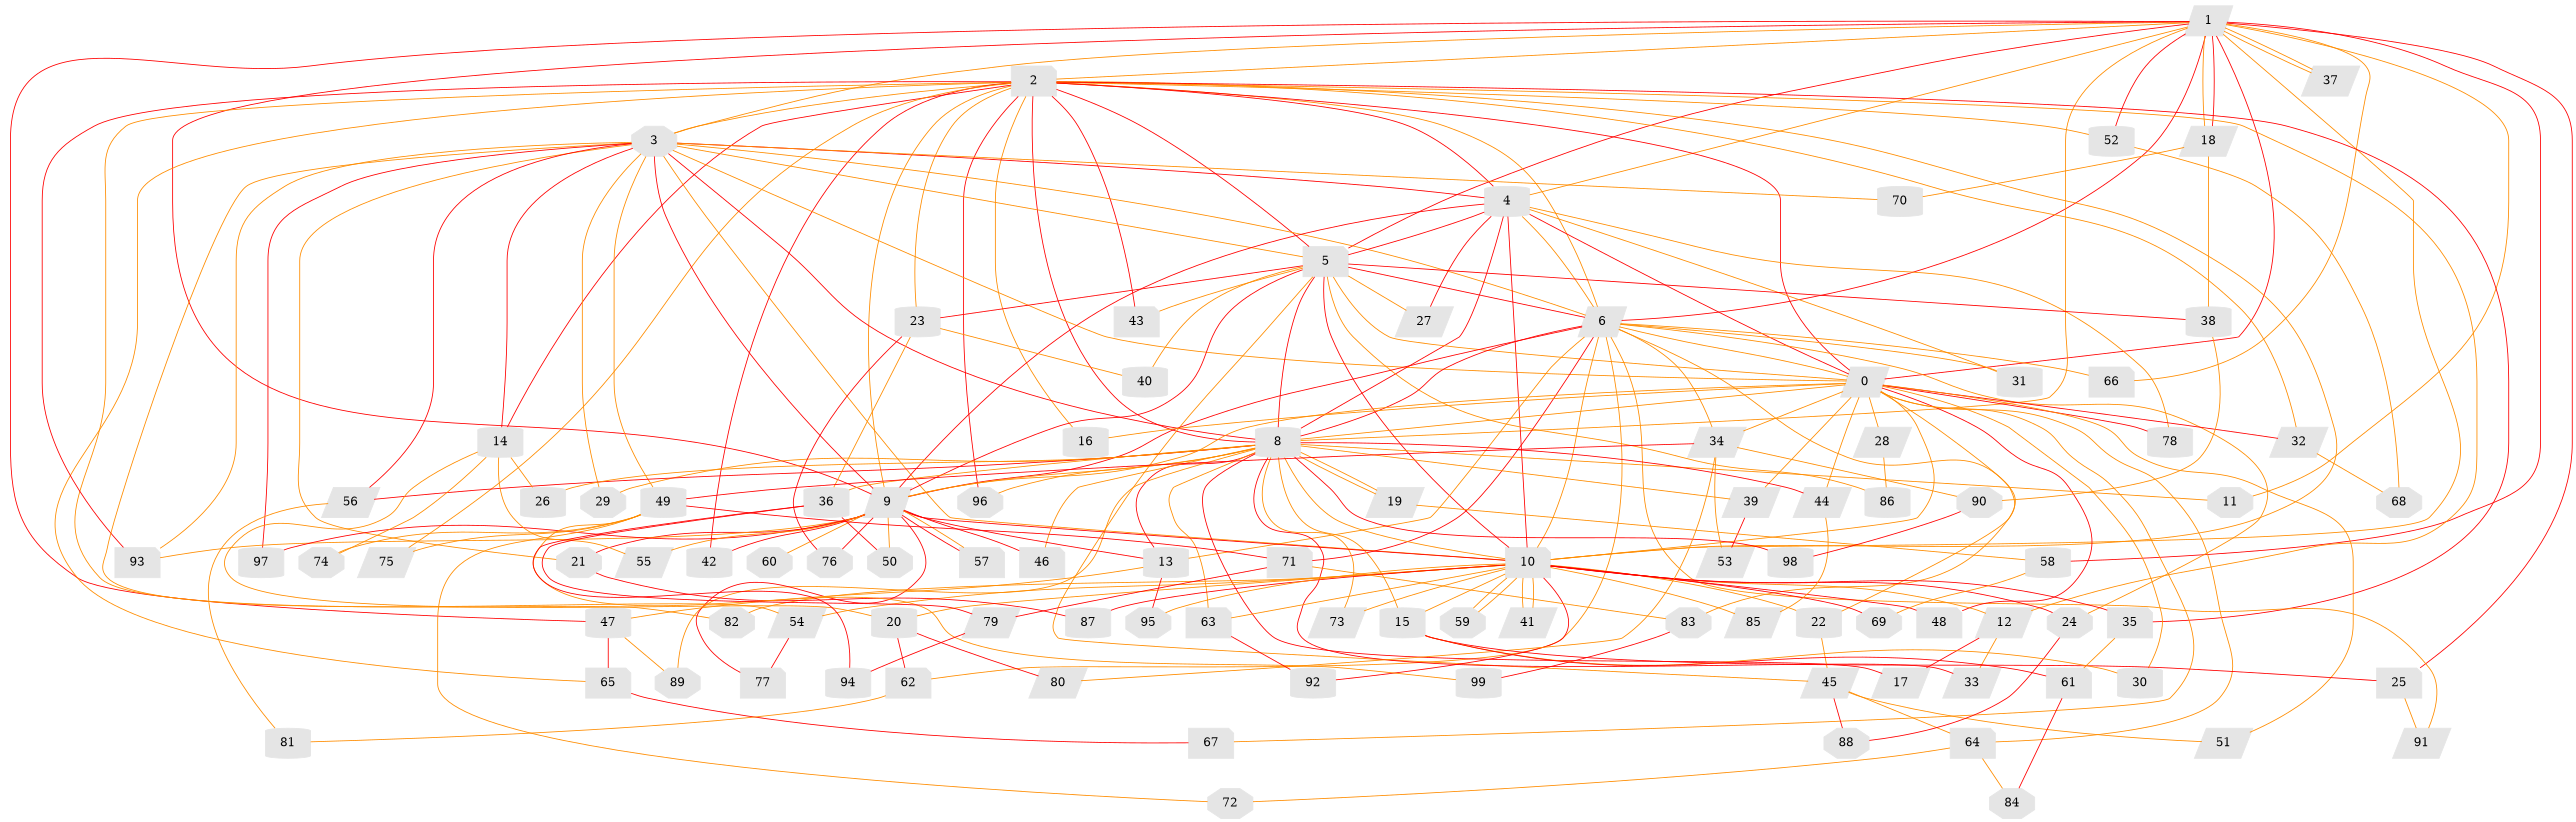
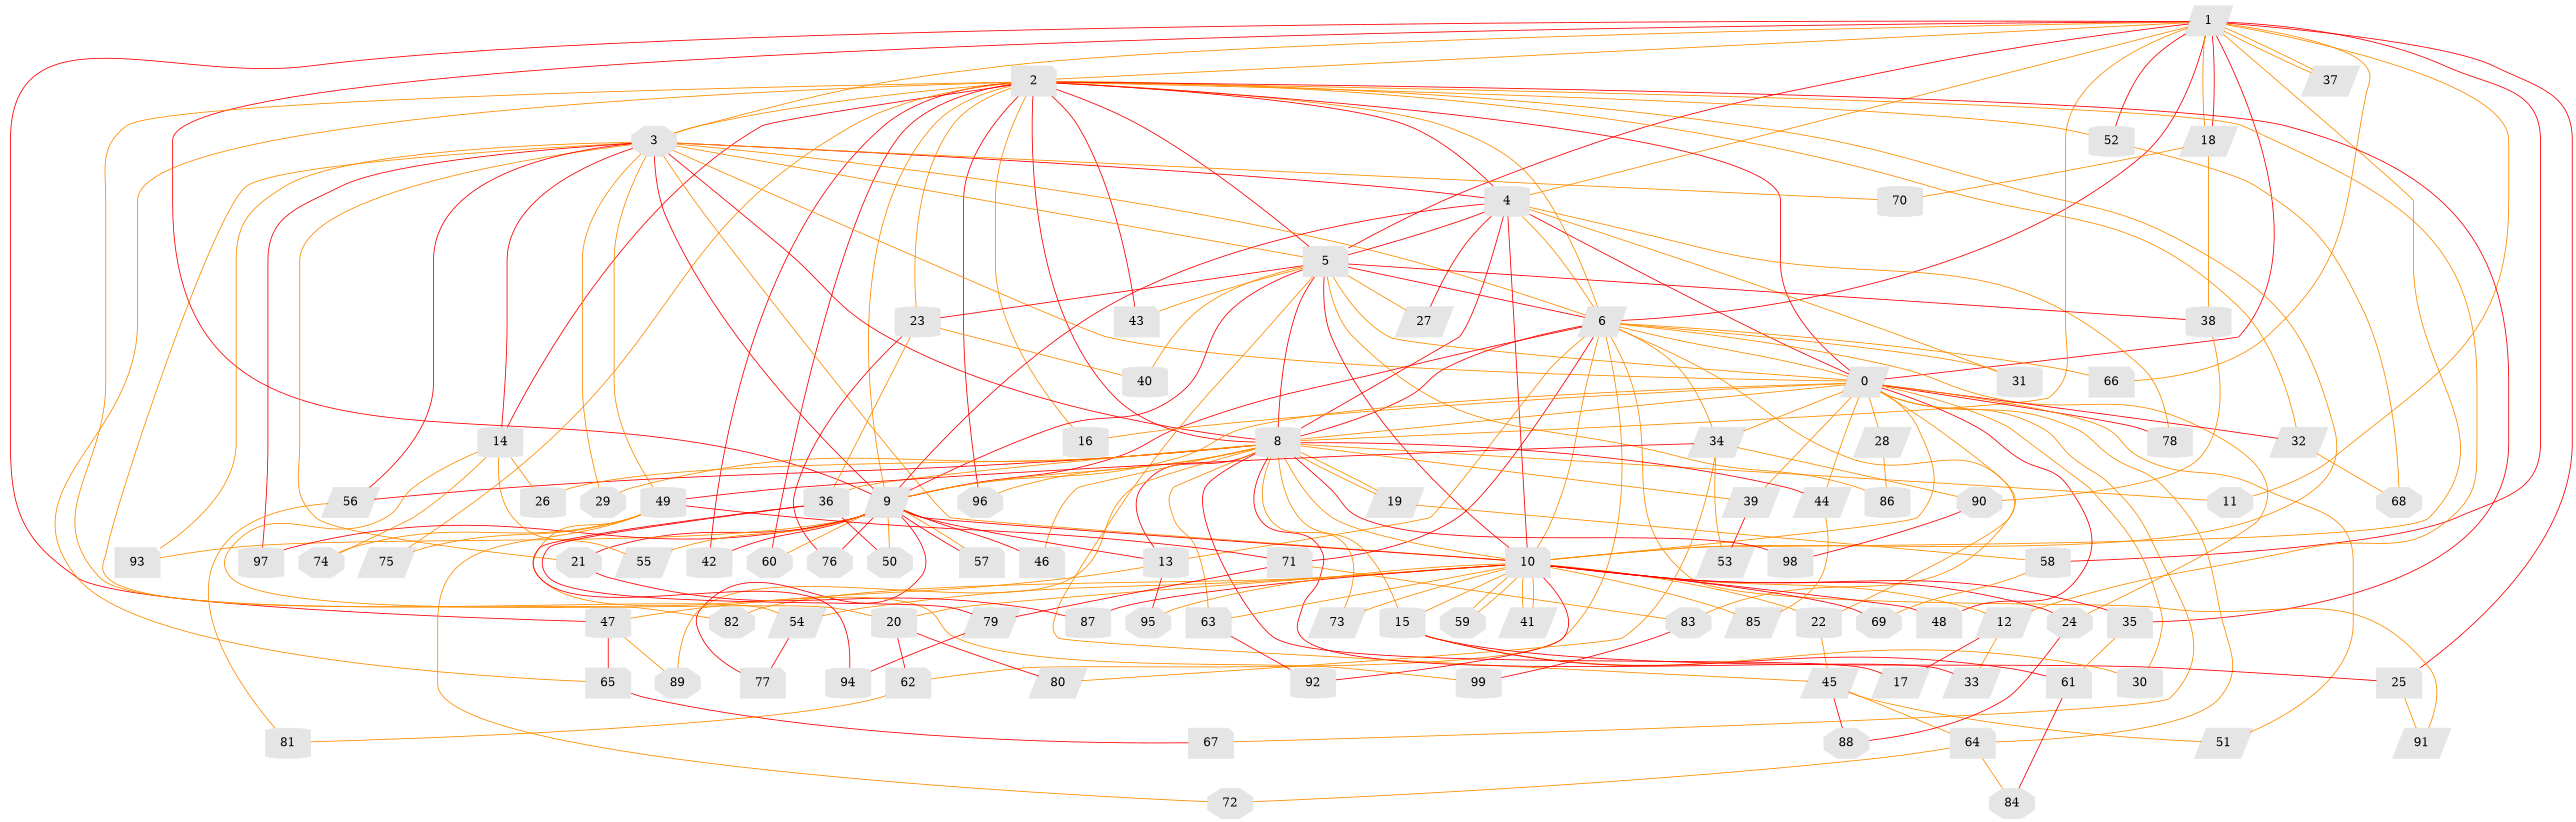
edge "2" -- "93": now "2" -- "60"
